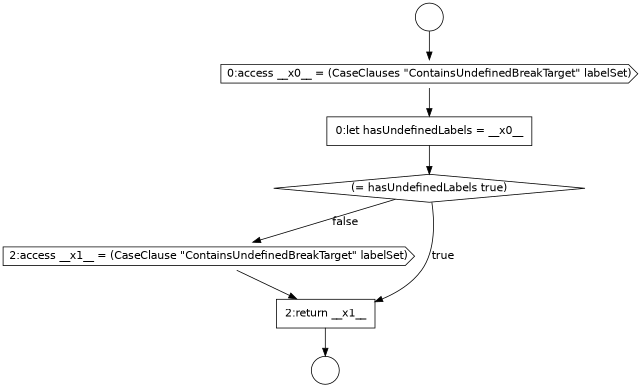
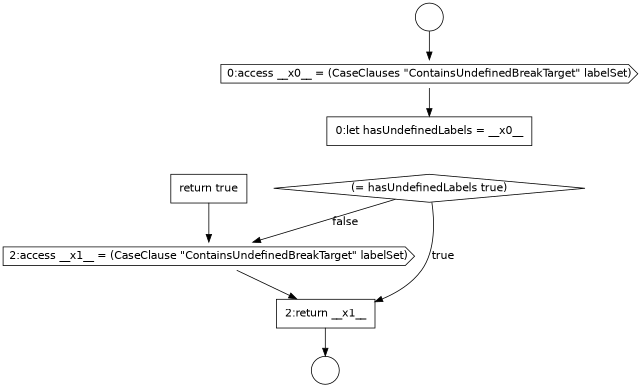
edge "0:let hasUndefinedLabels = __x0__" -> "(= hasUndefinedLabels true)": removed
node "return true": added
